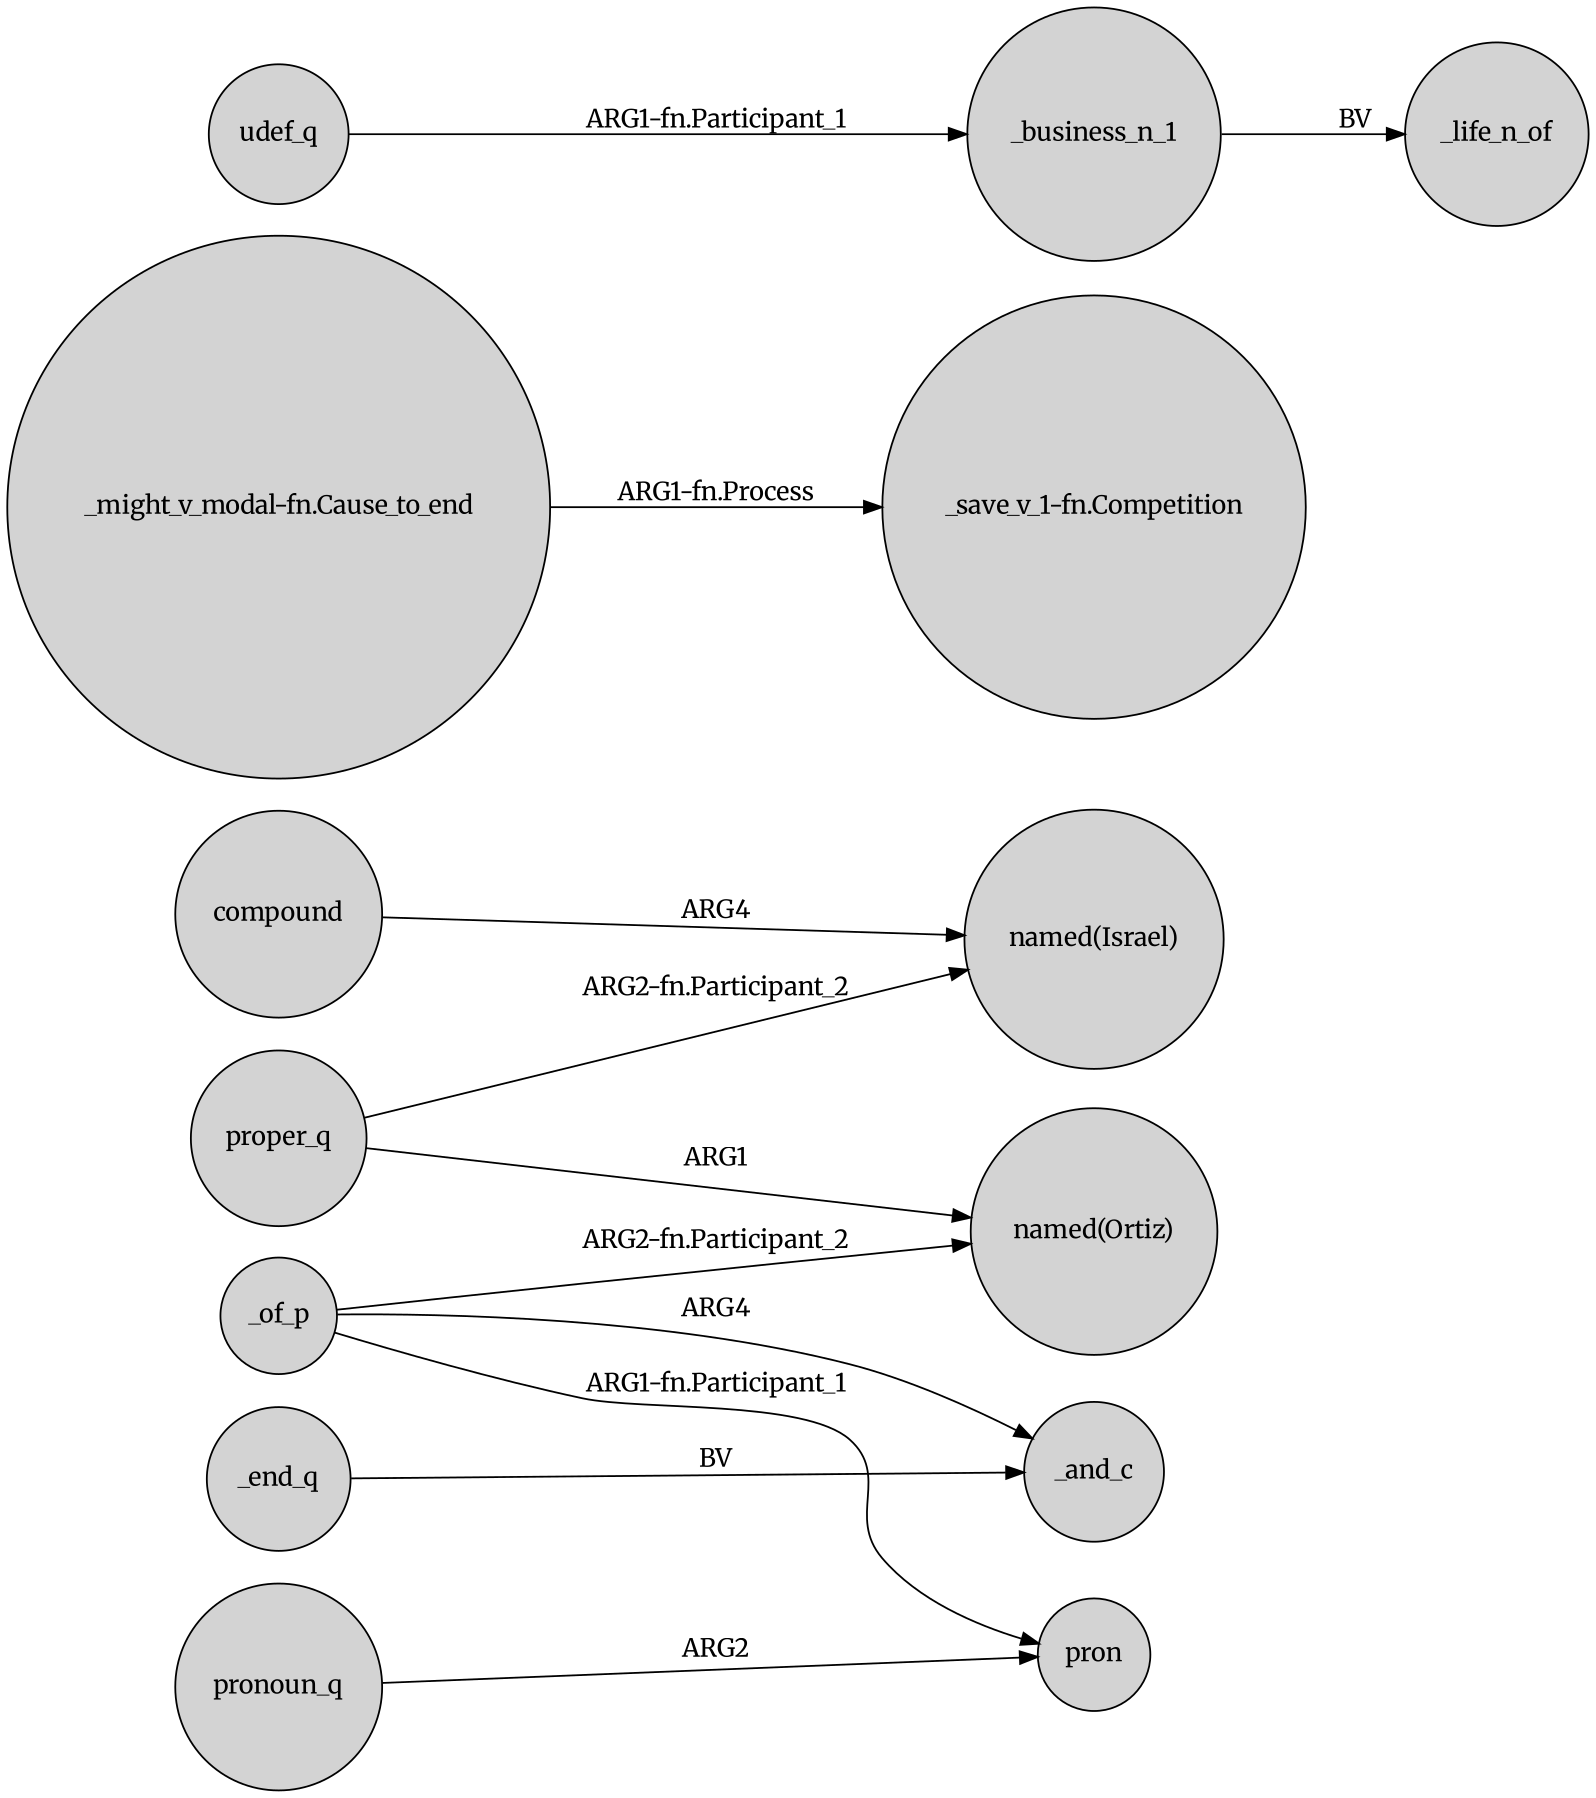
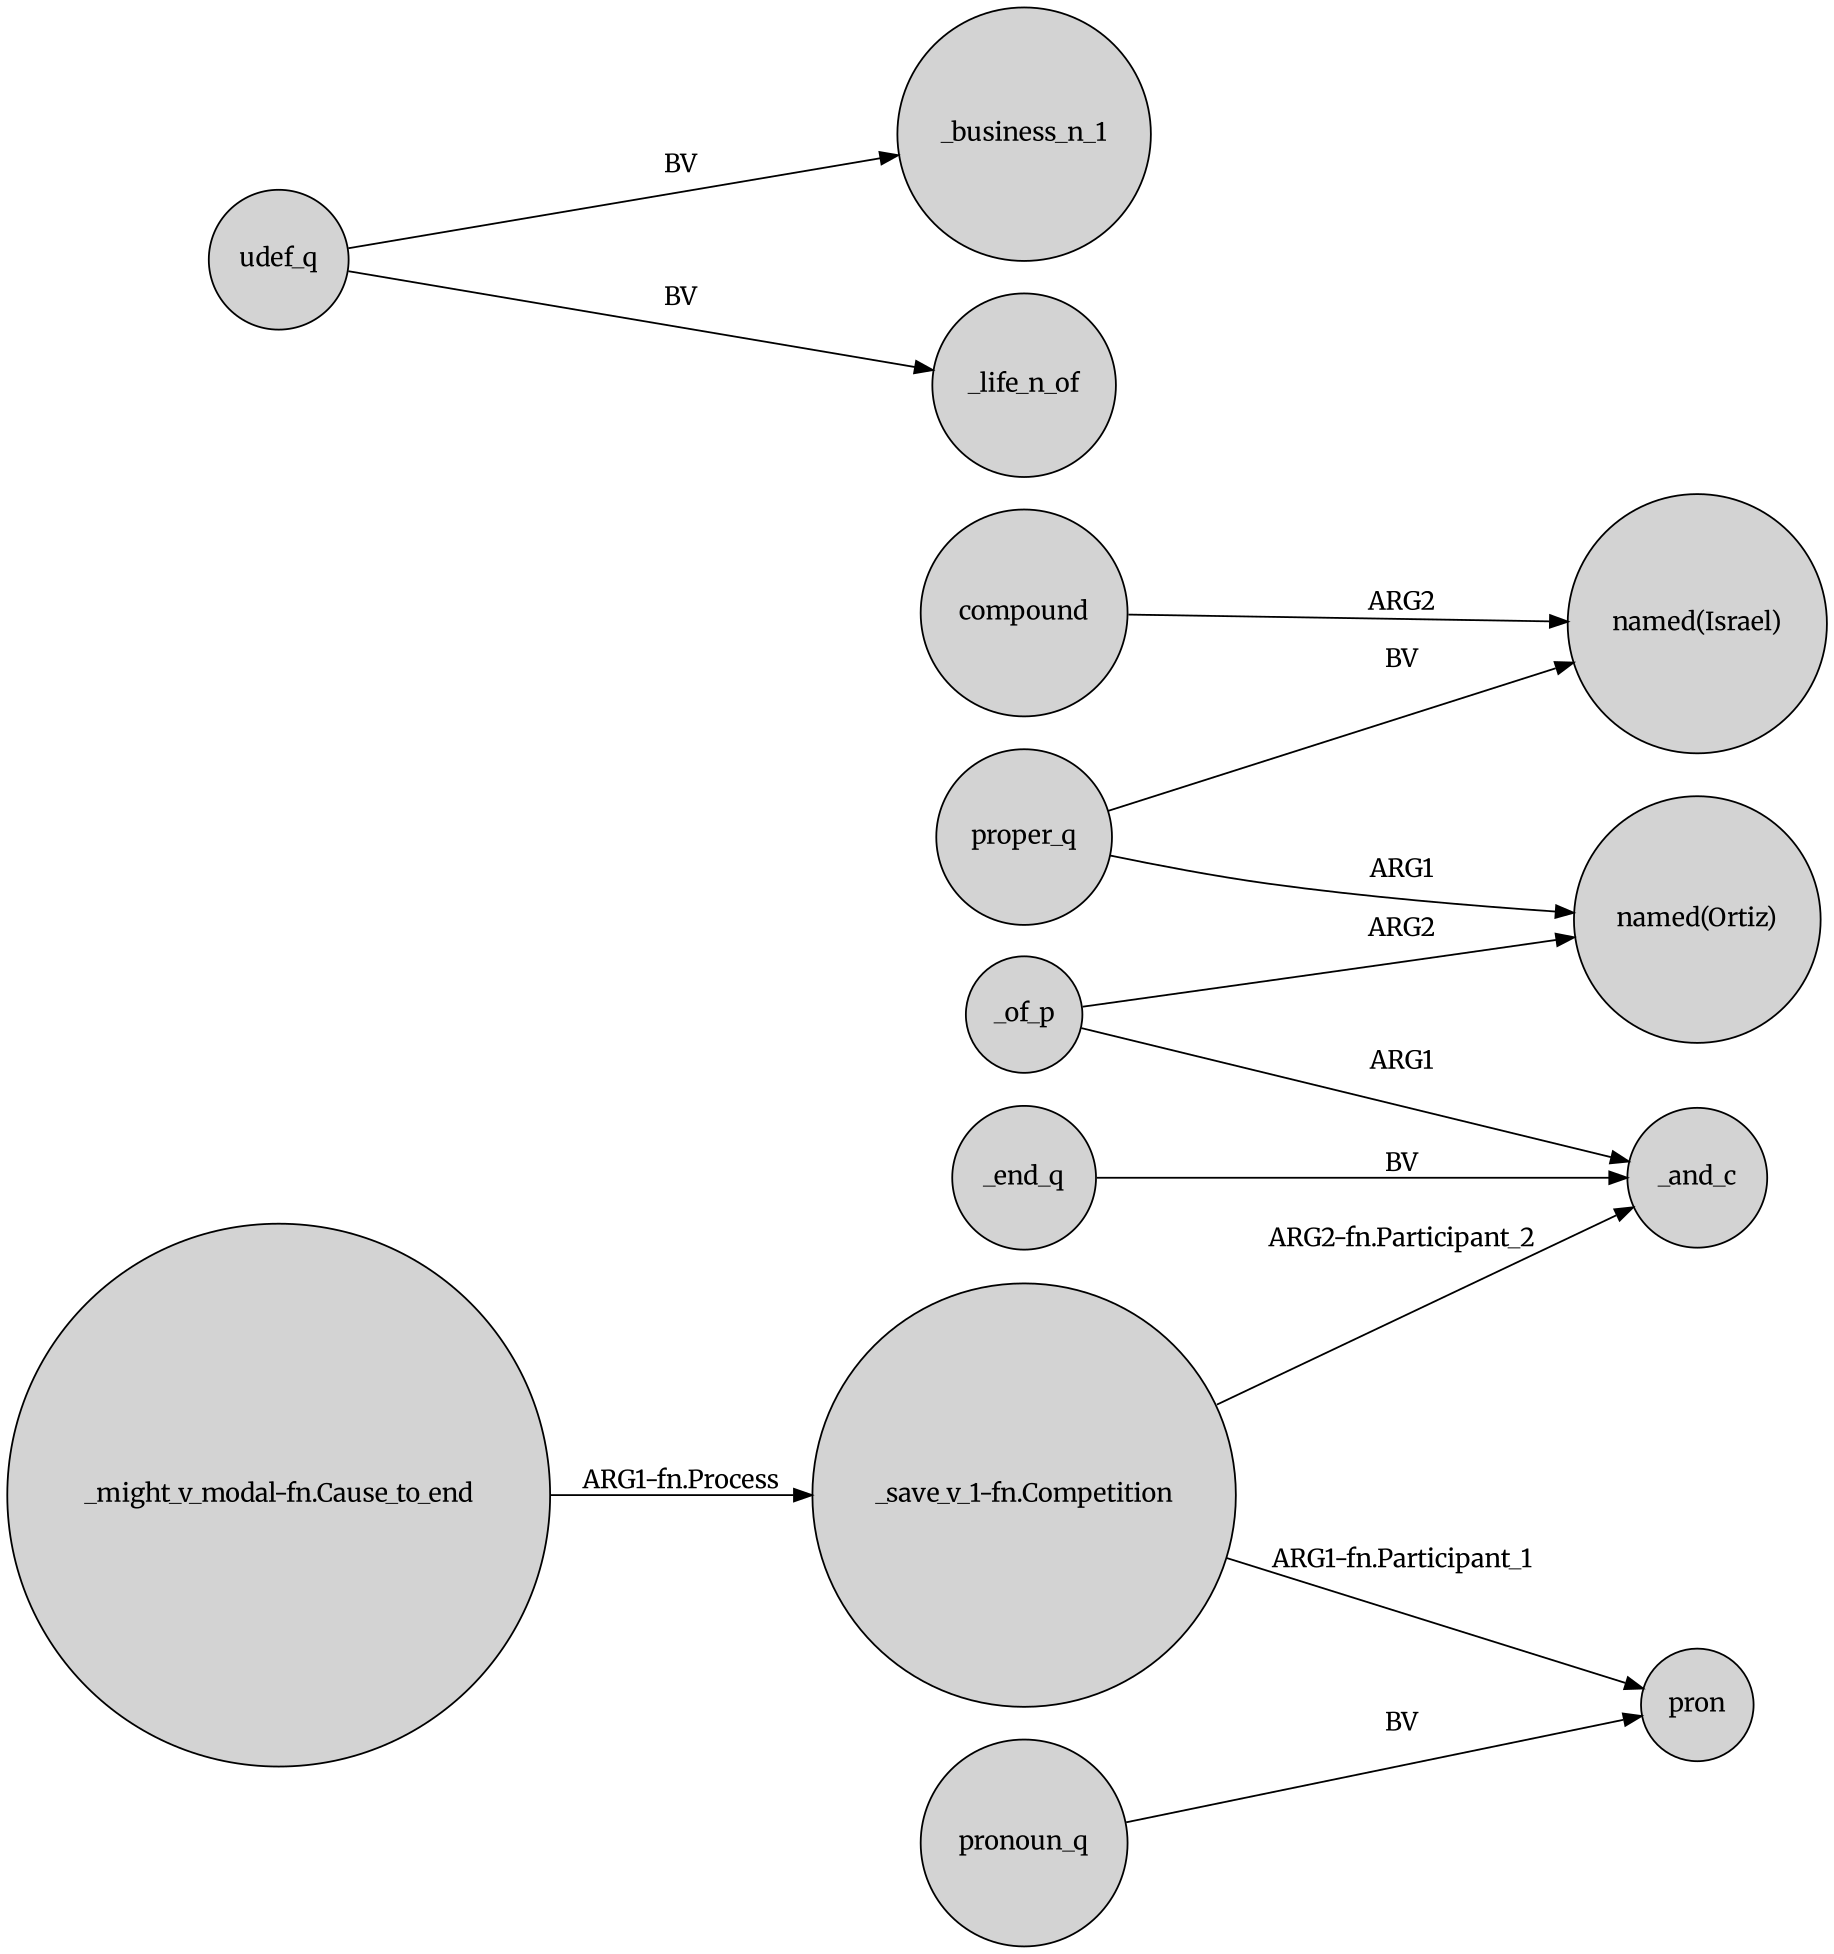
edge "udef_q" -> "_business_n_1": label "ARG1-fn.Participant_1" -> "BV"
edge "_business_n_1" -> "_life_n_of": now "udef_q" -> "_life_n_of"
edge "compound" -> "named(Israel)": label "ARG4" -> "ARG2"
edge "proper_q" -> "named(Israel)": label "ARG2-fn.Participant_2" -> "BV"
edge "_of_p" -> "named(Ortiz)": label "ARG2-fn.Participant_2" -> "ARG2"
edge "_of_p" -> "_and_c": label "ARG4" -> "ARG1"
edge "_save_v_1-fn.Competition" -> "_and_c": added, label "ARG2-fn.Participant_2"
edge "_of_p" -> "pron": now "_save_v_1-fn.Competition" -> "pron"
edge "pronoun_q" -> "pron": label "ARG2" -> "BV"
